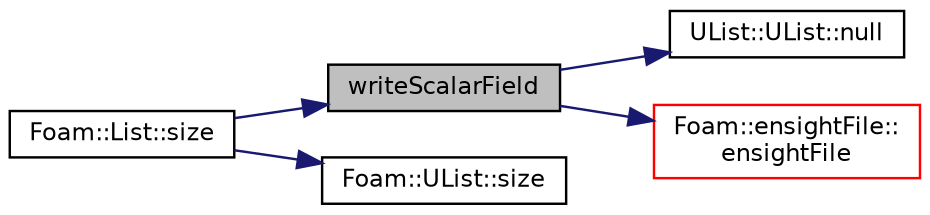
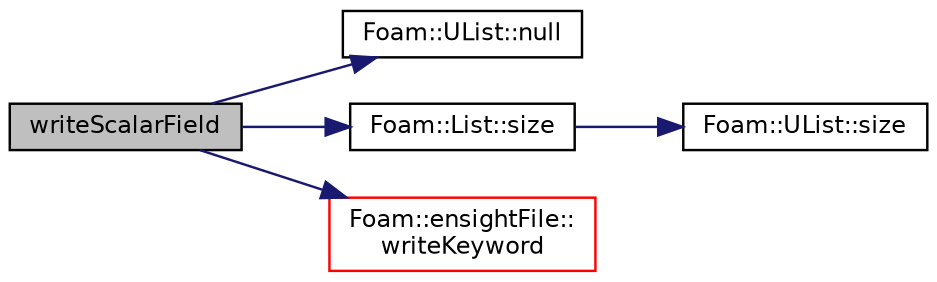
node "UList::UList::null": label "UList::UList::null" -> "Foam::UList::null"
edge "Foam::List::size" -> "writeScalarField": reversed
node "Foam::ensightFile:: ensightFile": label "Foam::ensightFile:: ensightFile" -> "Foam::ensightFile:: writeKeyword"
